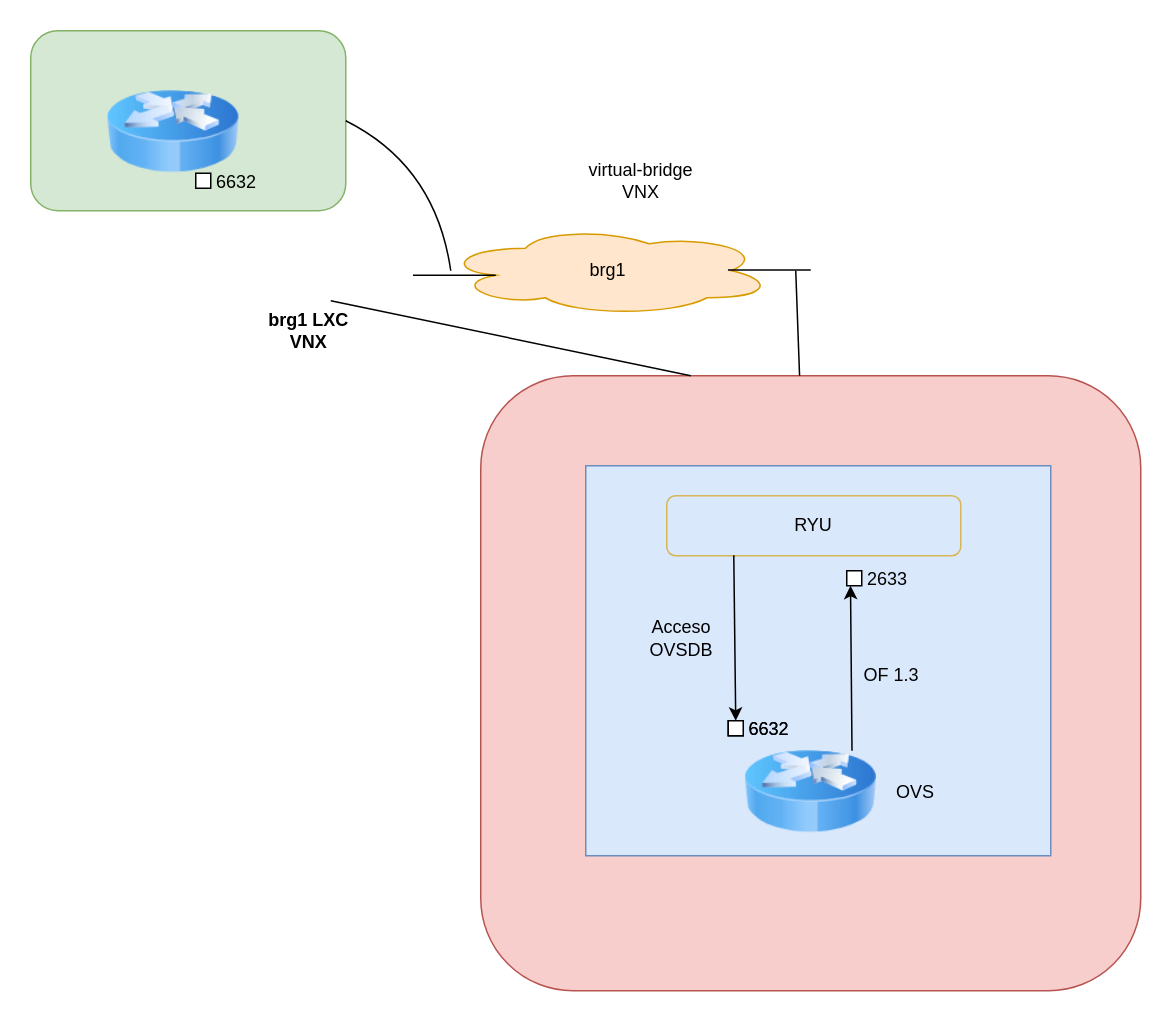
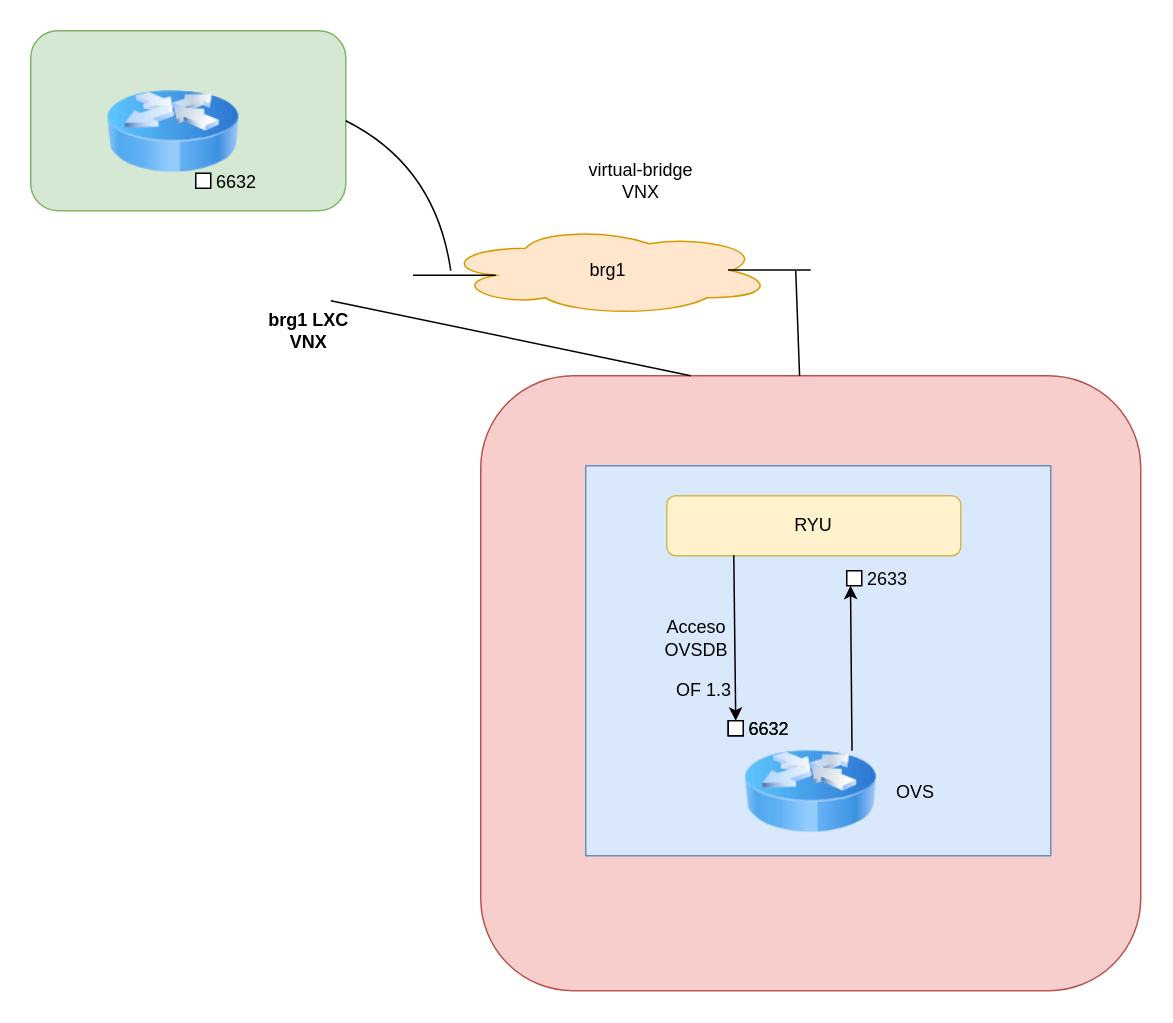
node "RYU": fillcolor #dae8fc -> #fff2cc
node "Acceso OVSDB": moved (682, 638) -> (697, 638)
node "OF 1.3": moved (892, 676) -> (704, 691)
